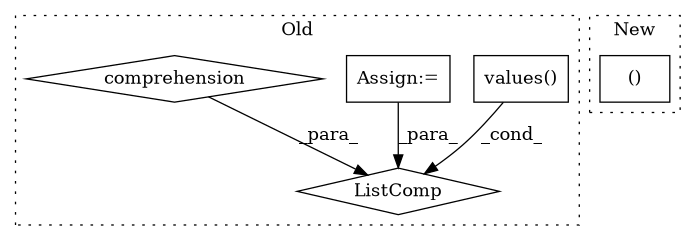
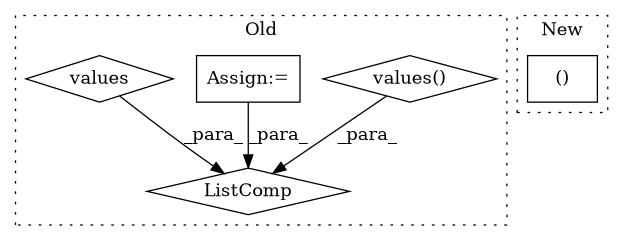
node "comprehension": label "comprehension" -> "values"
node "values()": shape box -> diamond
edge "values()" -> "ListComp": label "_cond_" -> "_para_"
